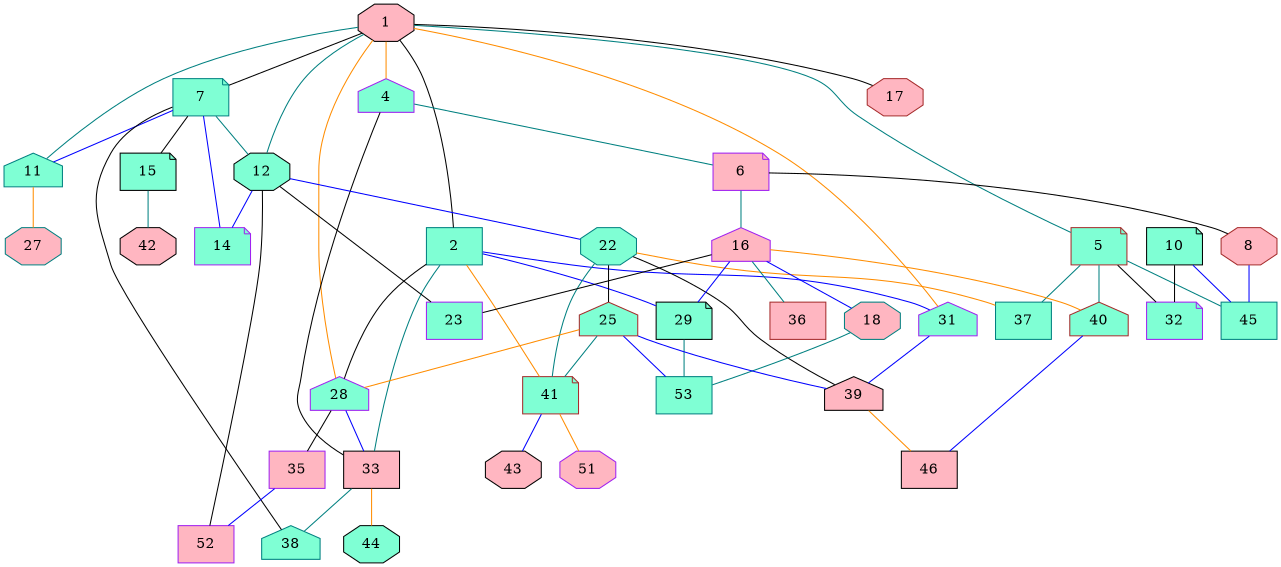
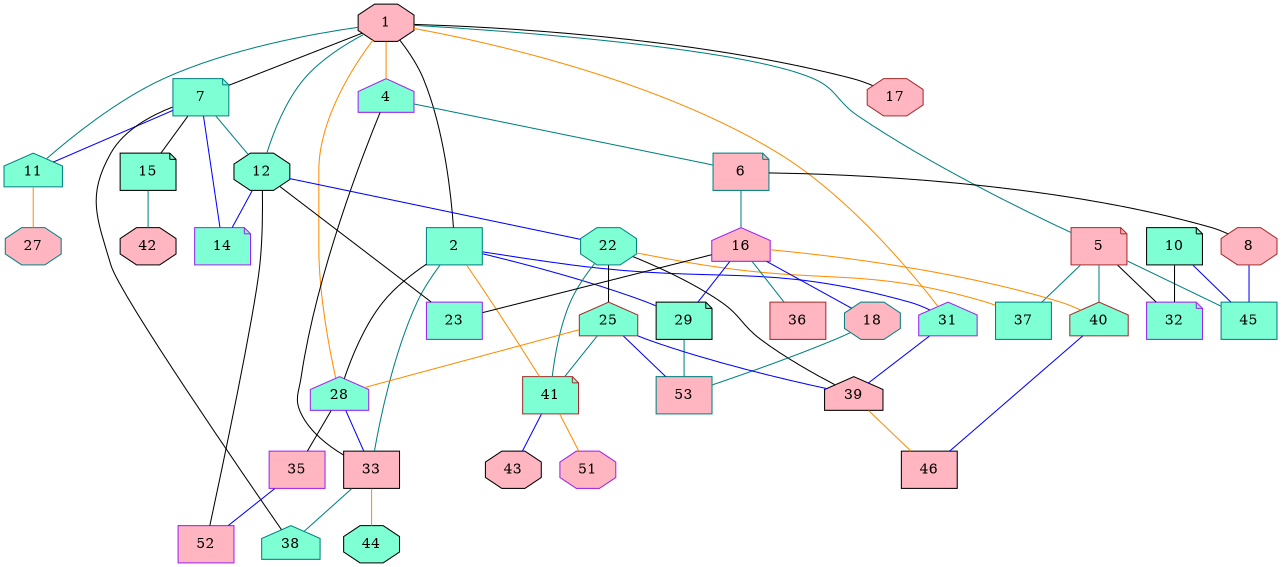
node "6": color purple -> teal
node "5": fillcolor aquamarine -> lightpink
node "53": fillcolor aquamarine -> lightpink
